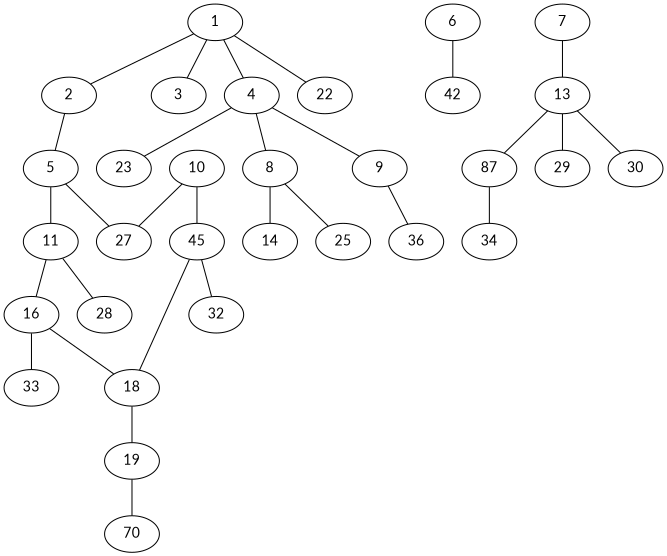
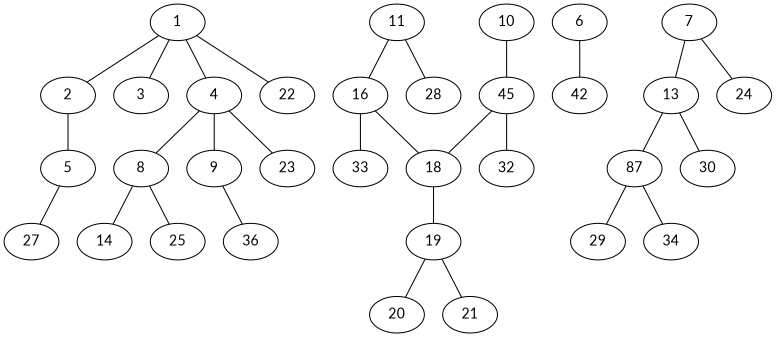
node "24": added
edge "13" -- "29": now "87" -- "29"
edge "5" -- "11": removed
edge "10" -- "27": removed
node "21": added
node "70": label "70" -> "20"
